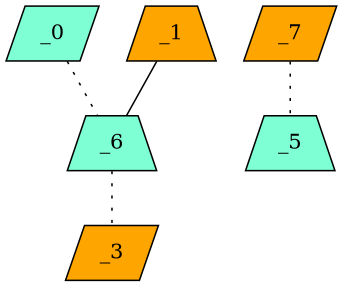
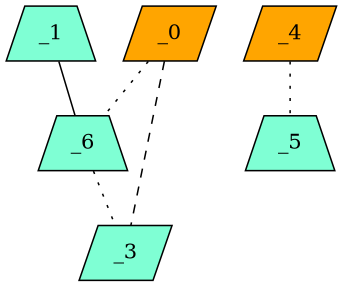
node "_0": fillcolor aquamarine -> orange
node "_1": fillcolor orange -> aquamarine
node "_7": label "_7" -> "_4"
edge "_0" -- "_3": added
node "_3": fillcolor orange -> aquamarine
